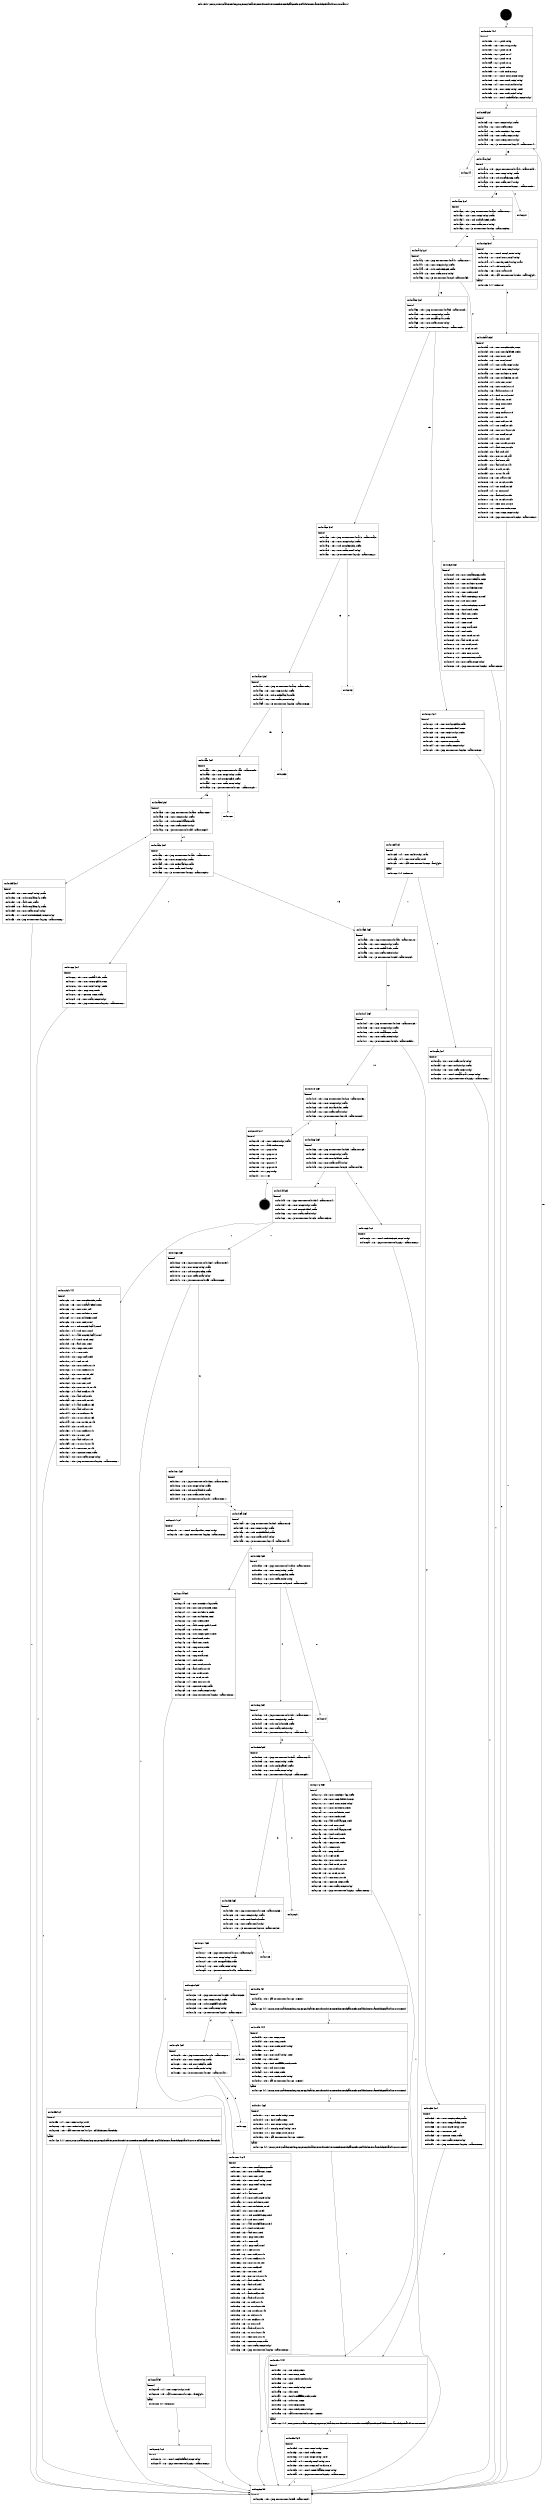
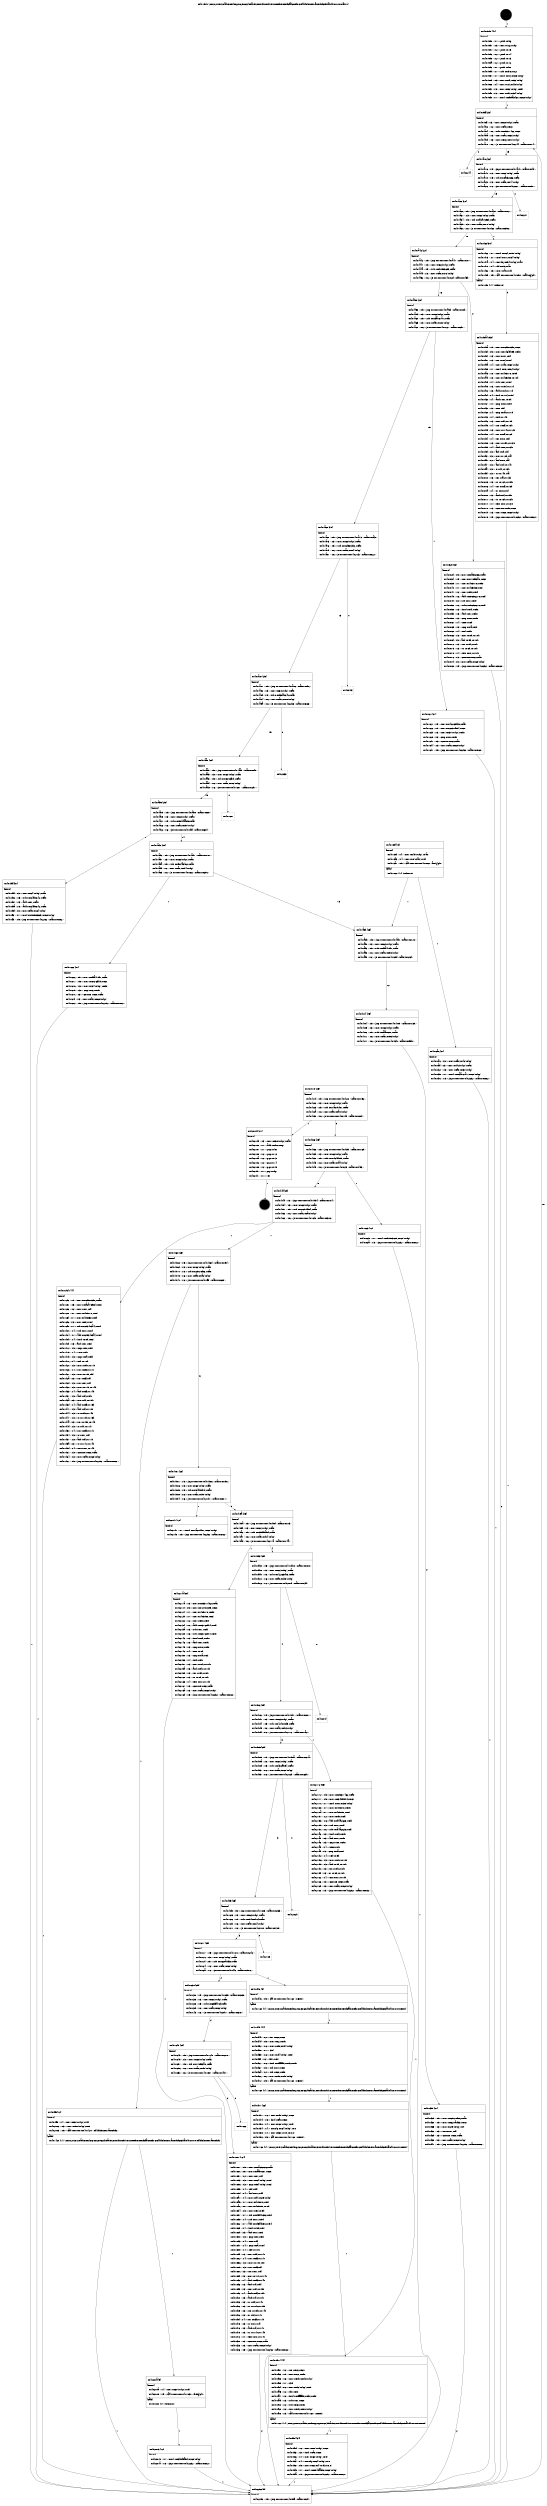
edge "0x401b04 [25]" -> "0x401b1d [25]": removed, label "10"
edge "0x401c17 [25]" -> "0x401f46 [5]": added, label "1"
node "0x4020b1": removed
edge "0x401f2b [27]" -> "0x401f91 [44]": now "0x401f2b [27]" -> "0x402252 [5]"
